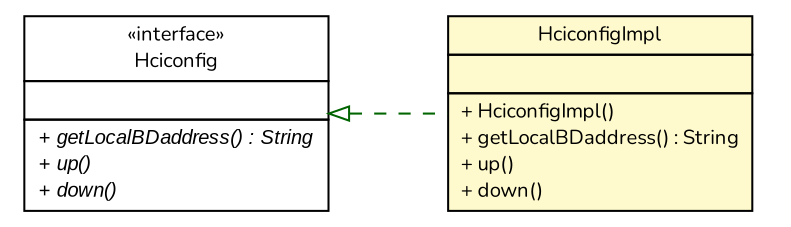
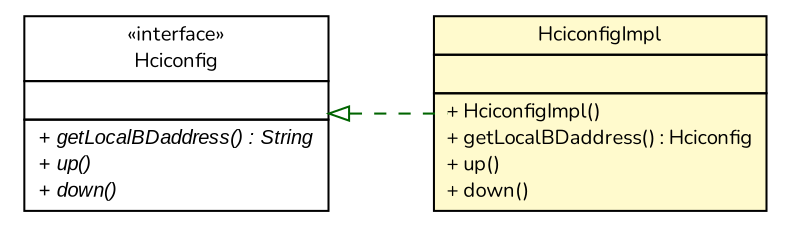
node "HciconfigImpl": text "+ getLocalBDaddress() : String" -> "+ getLocalBDaddress() : Hciconfig"
